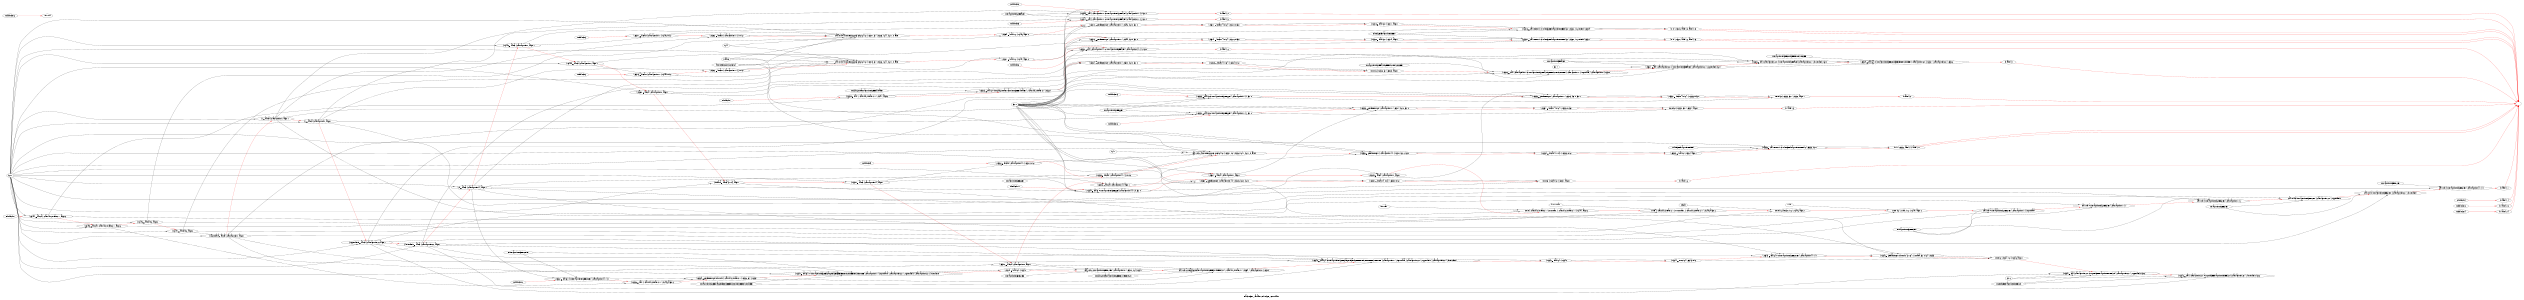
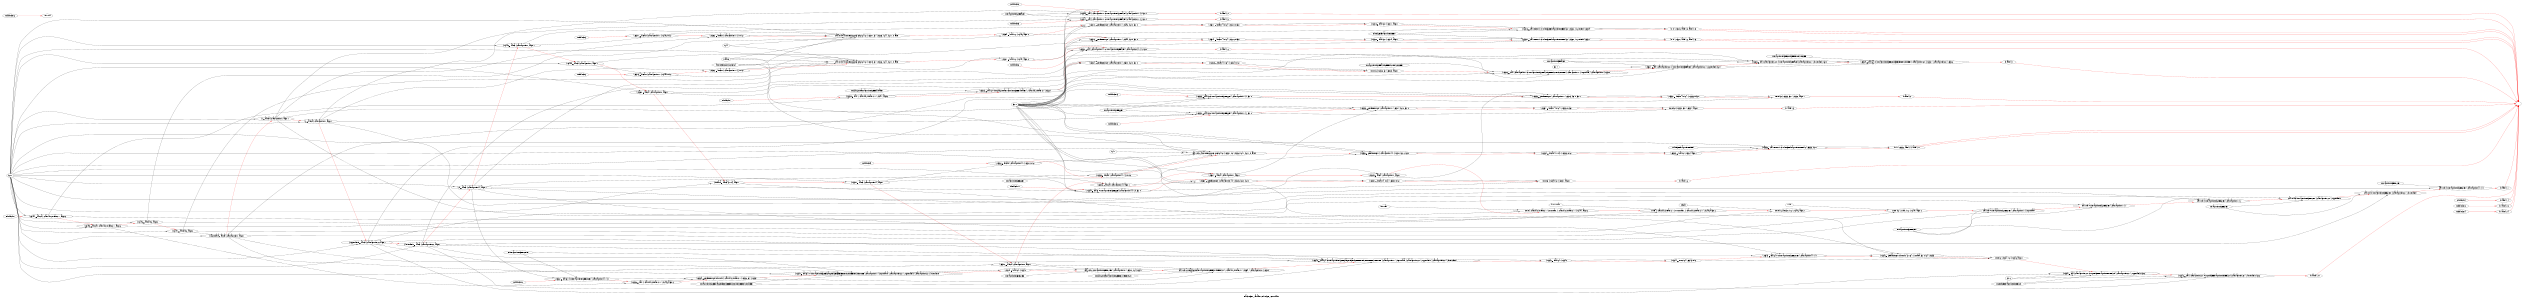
node "%j = alloca %class.ap_unk.1, align 1": label "%j = alloca %class.ap_unk.1, align 1" -> "%j = alloca %class.ap_uint.1, align 1"
node "br label %10": added
